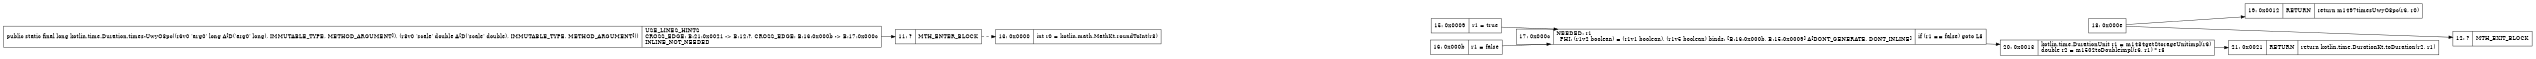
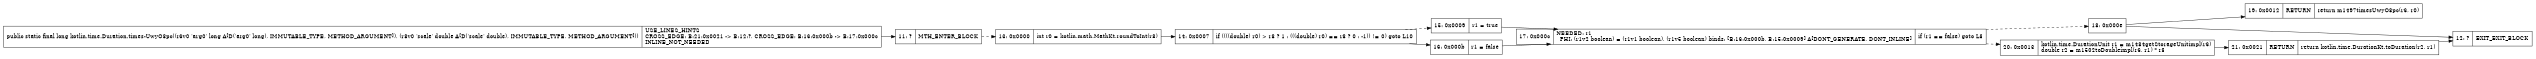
edge "17: 0x000c" -> "18: 0x000e": added
node "14: 0x0007": added
node "12: ?": text "MTH_EXIT_BLOCK" -> "EXIT_EXIT_BLOCK"
edge "21: 0x0021" -> "12: ?": added
edge "17: 0x000c" -> "20: 0x0013": style solid -> dashed
